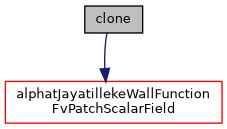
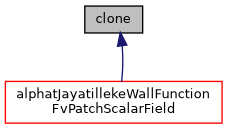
edge "clone" -> "alphatJayatillekeWallFunction FvPatchScalarField": reversed
